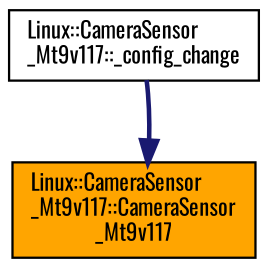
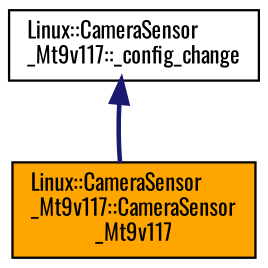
edge "Linux::CameraSensor _Mt9v117::_config_change" -> "Linux::CameraSensor _Mt9v117::CameraSensor _Mt9v117": reversed
